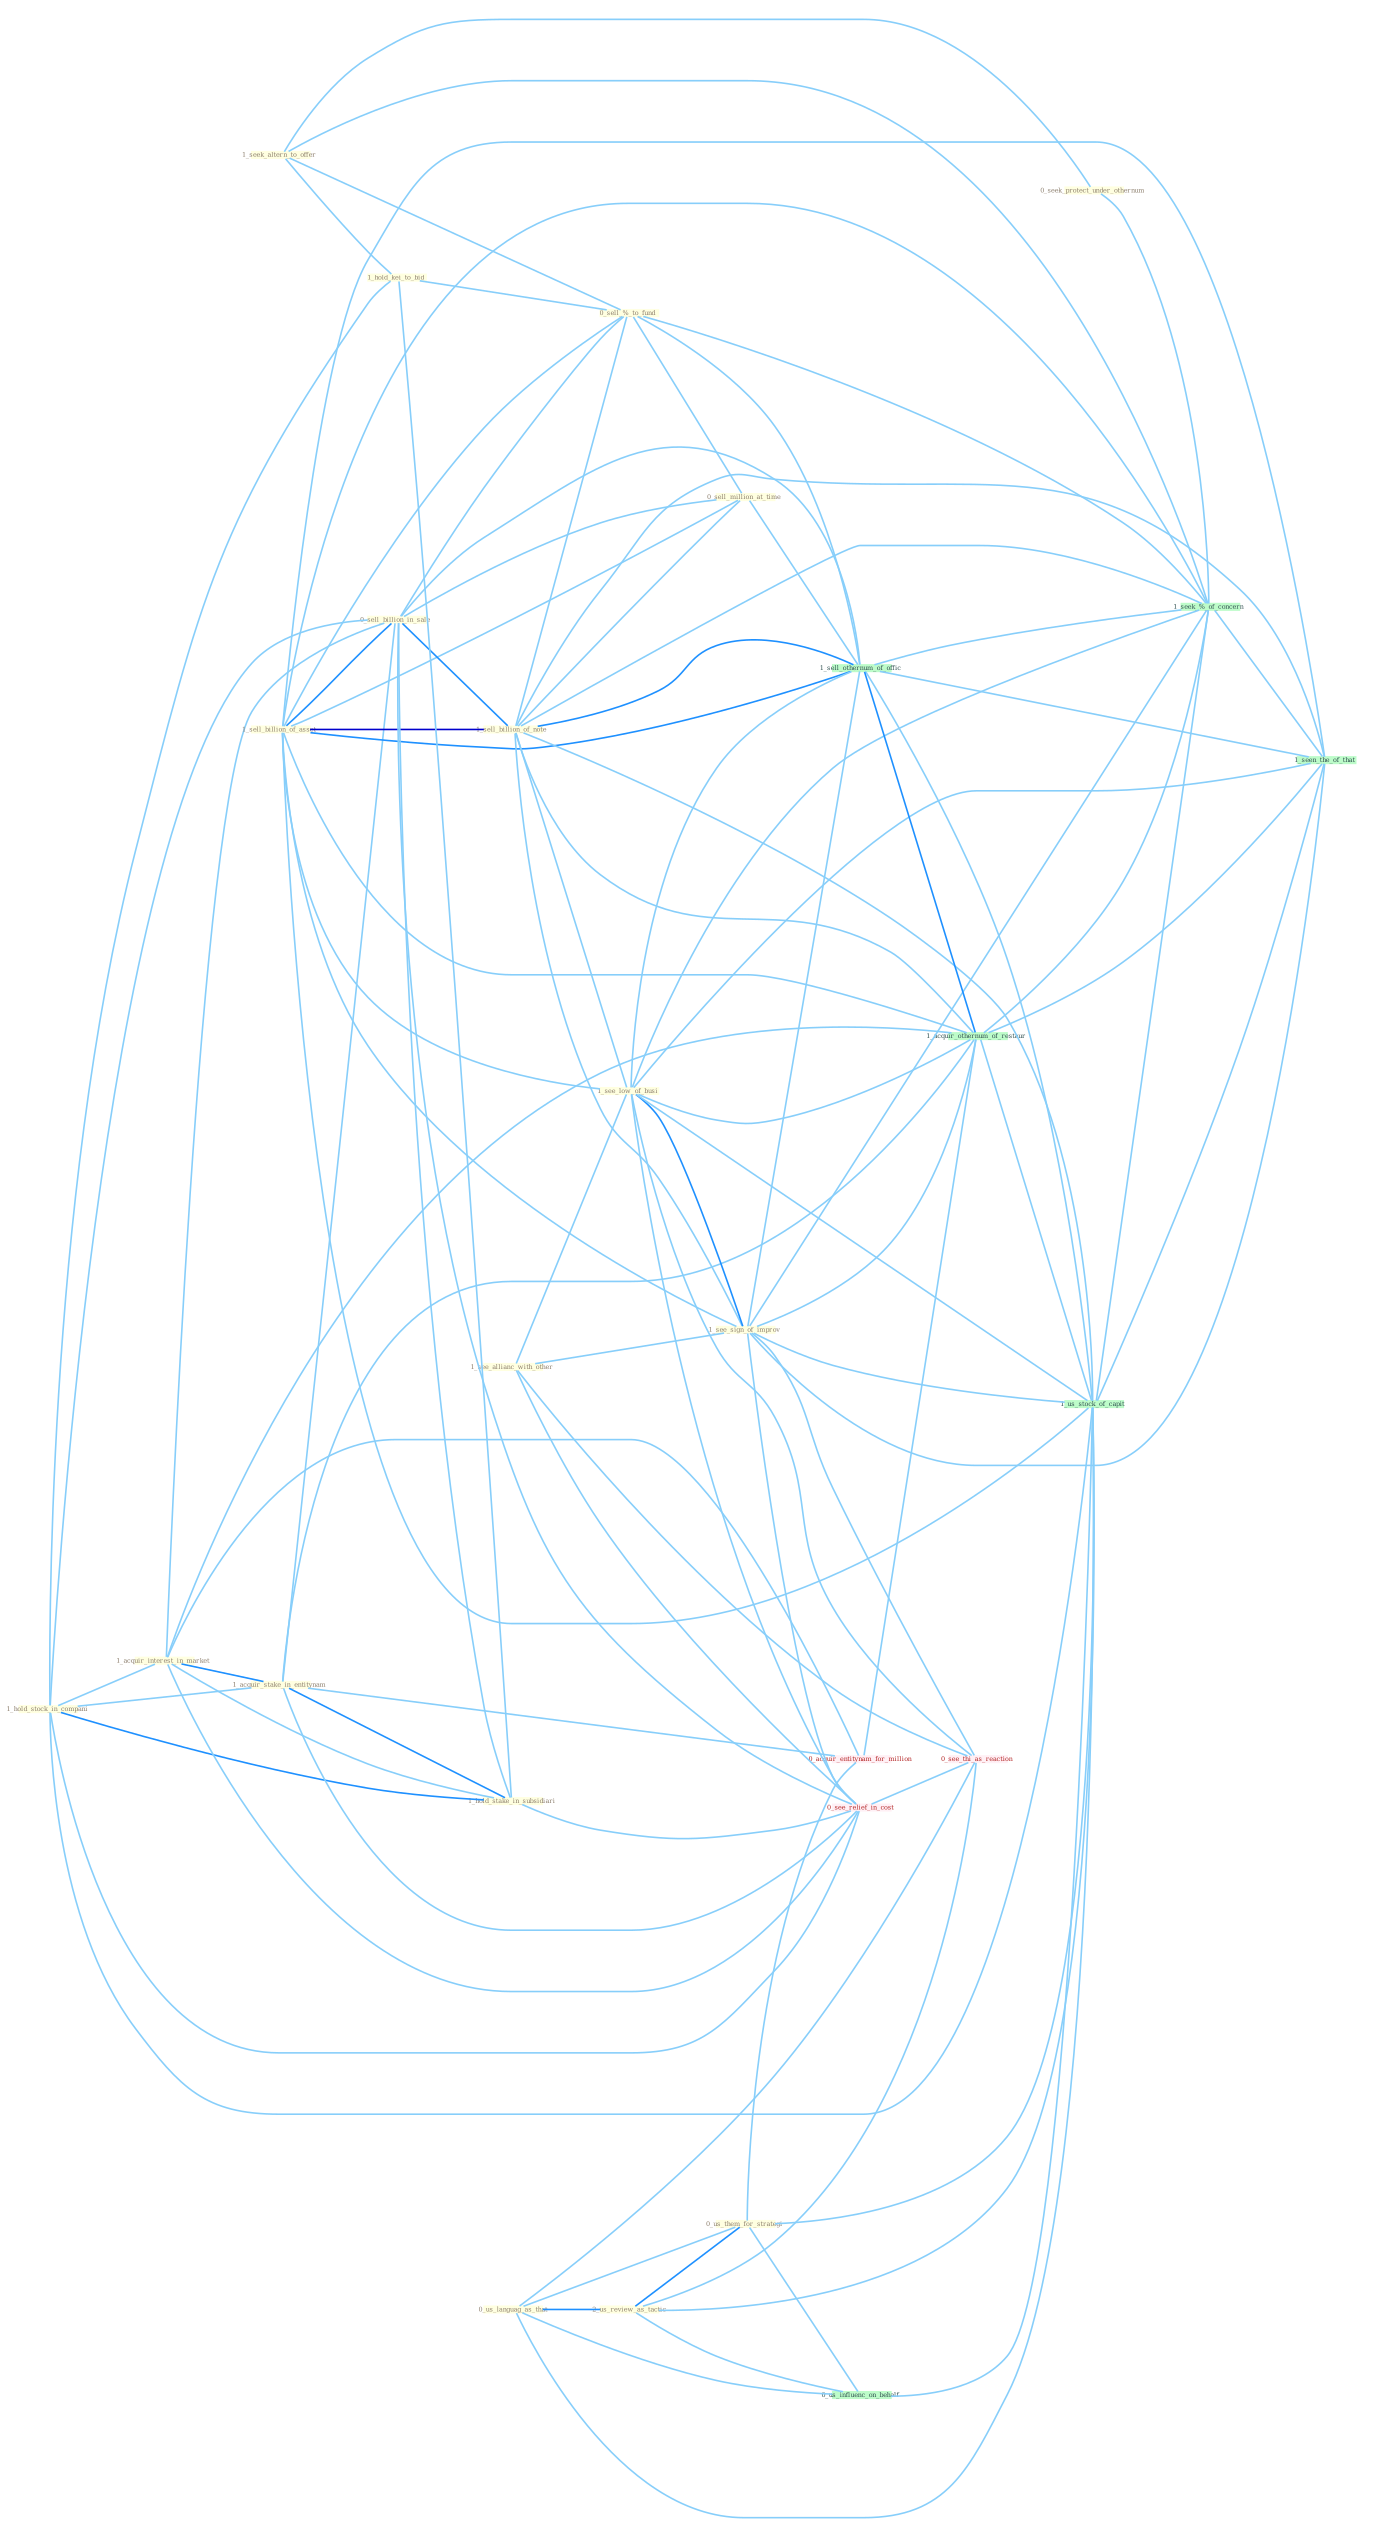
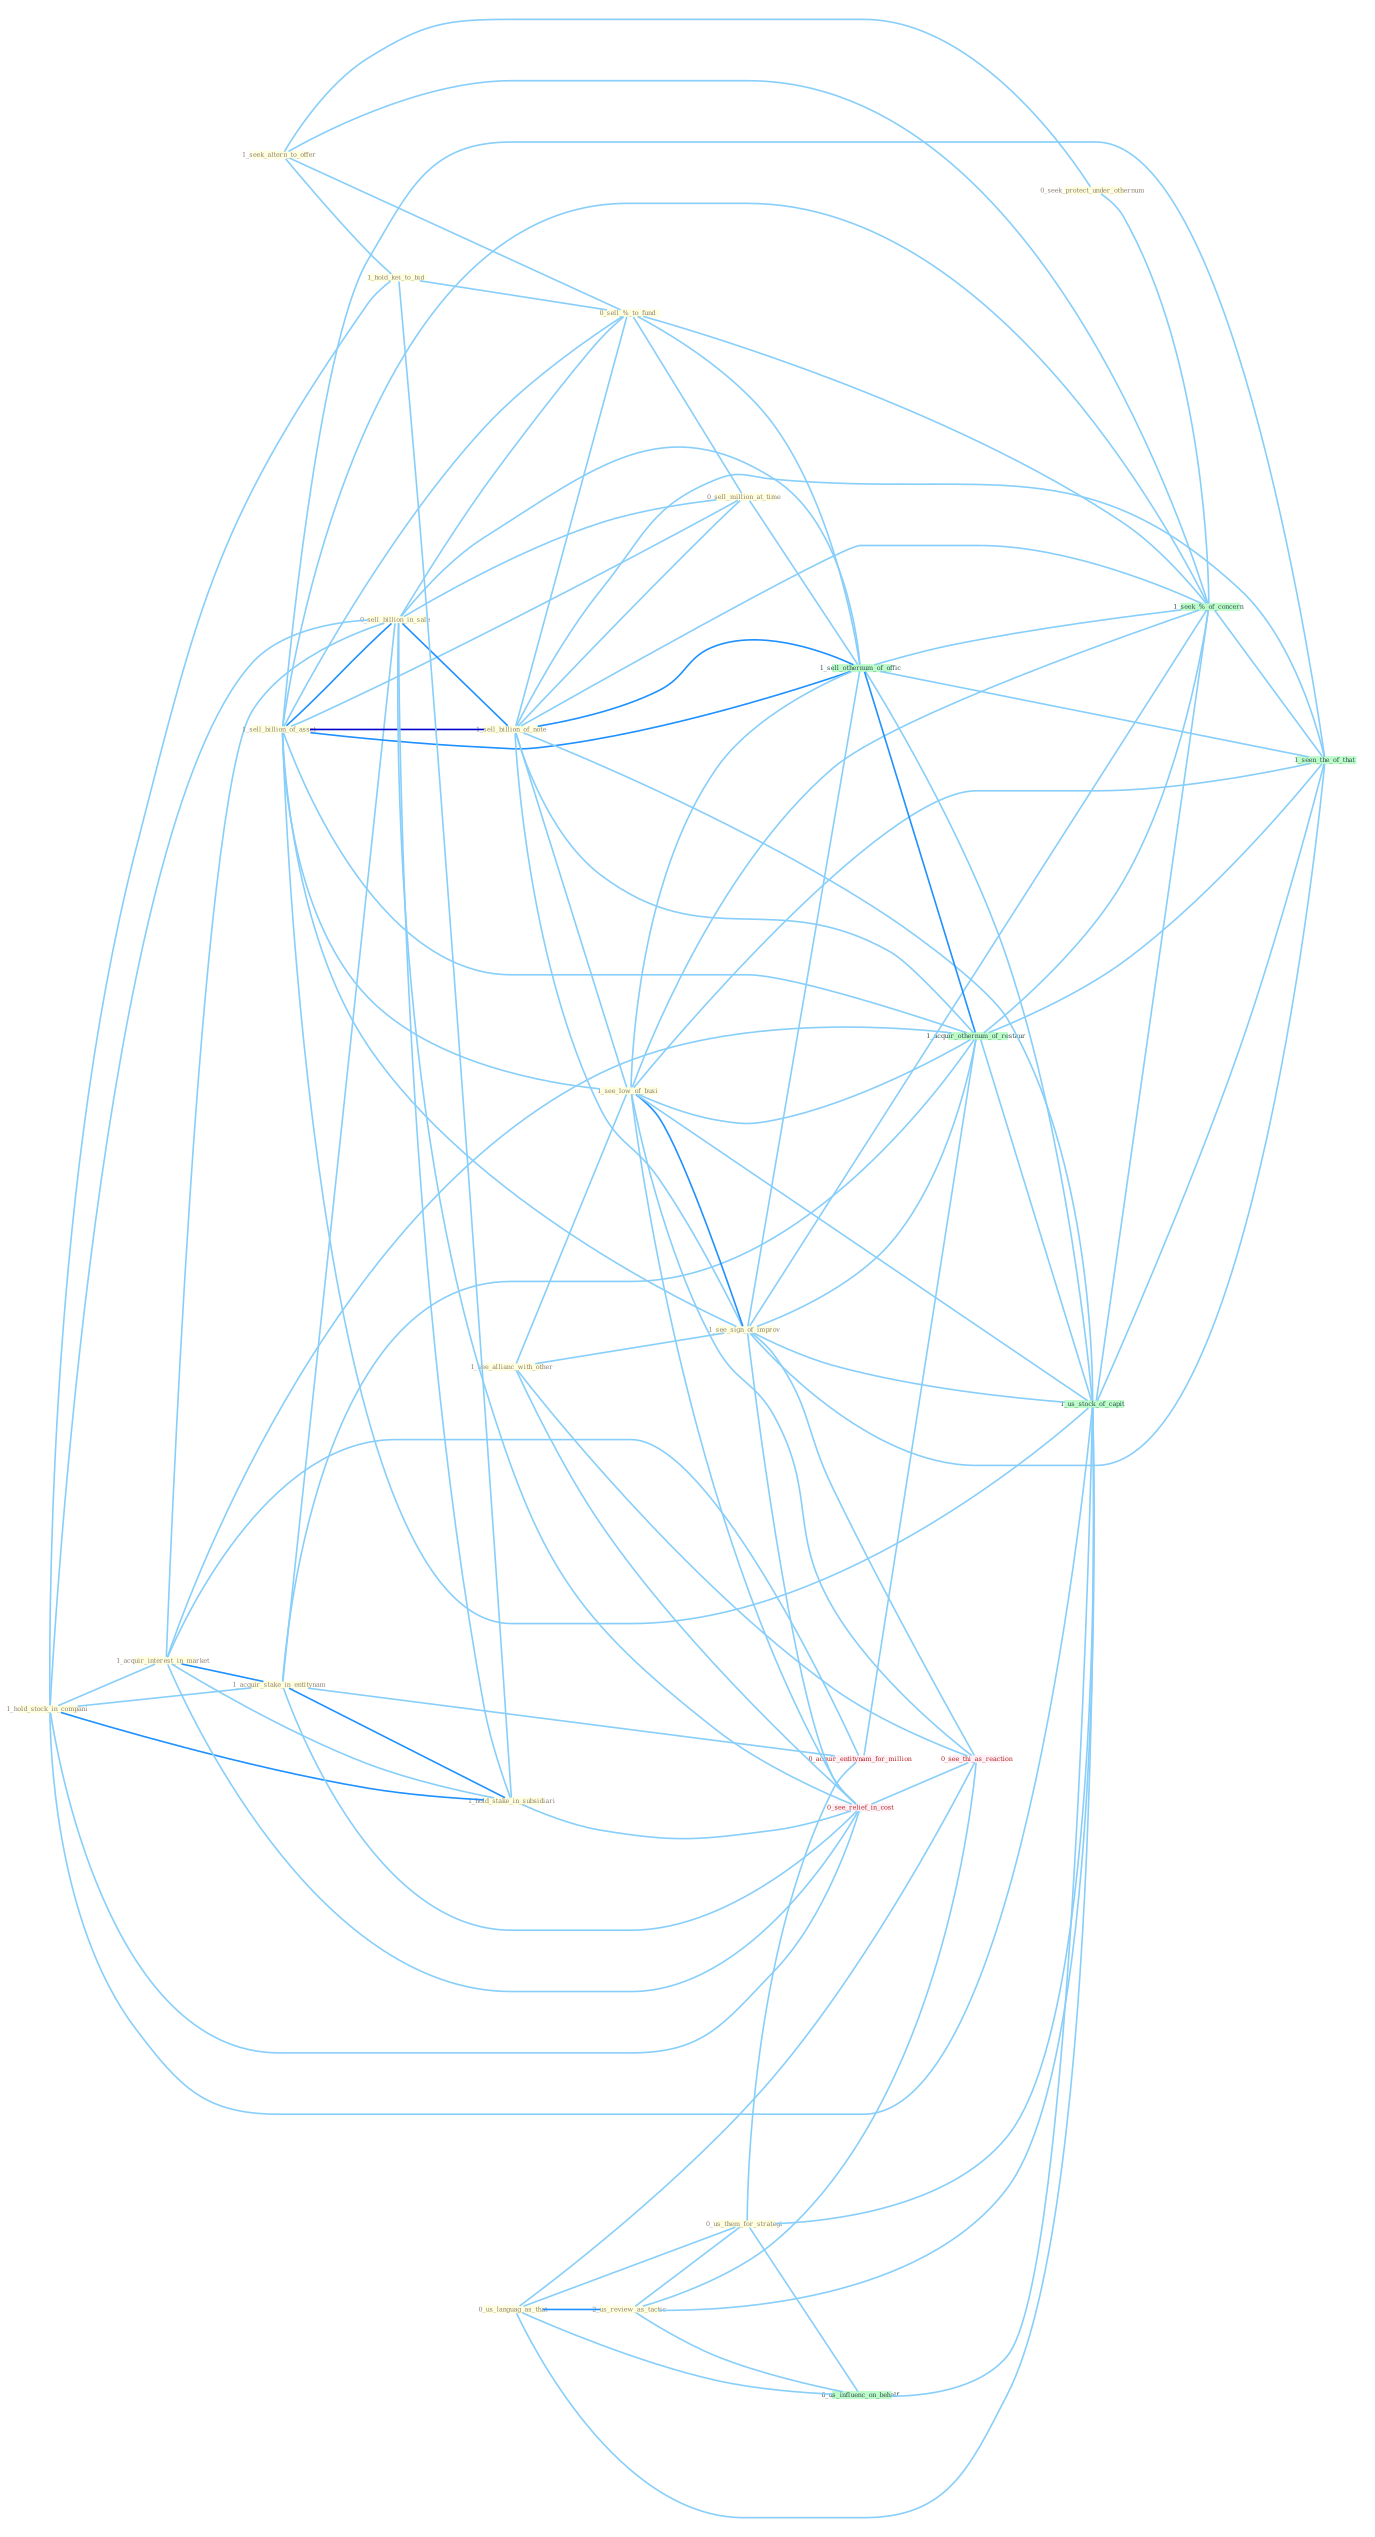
edge "0_us_them_for_strategi" -- "2_us_review_as_tactic": color #1e90ff -> #87cefa
